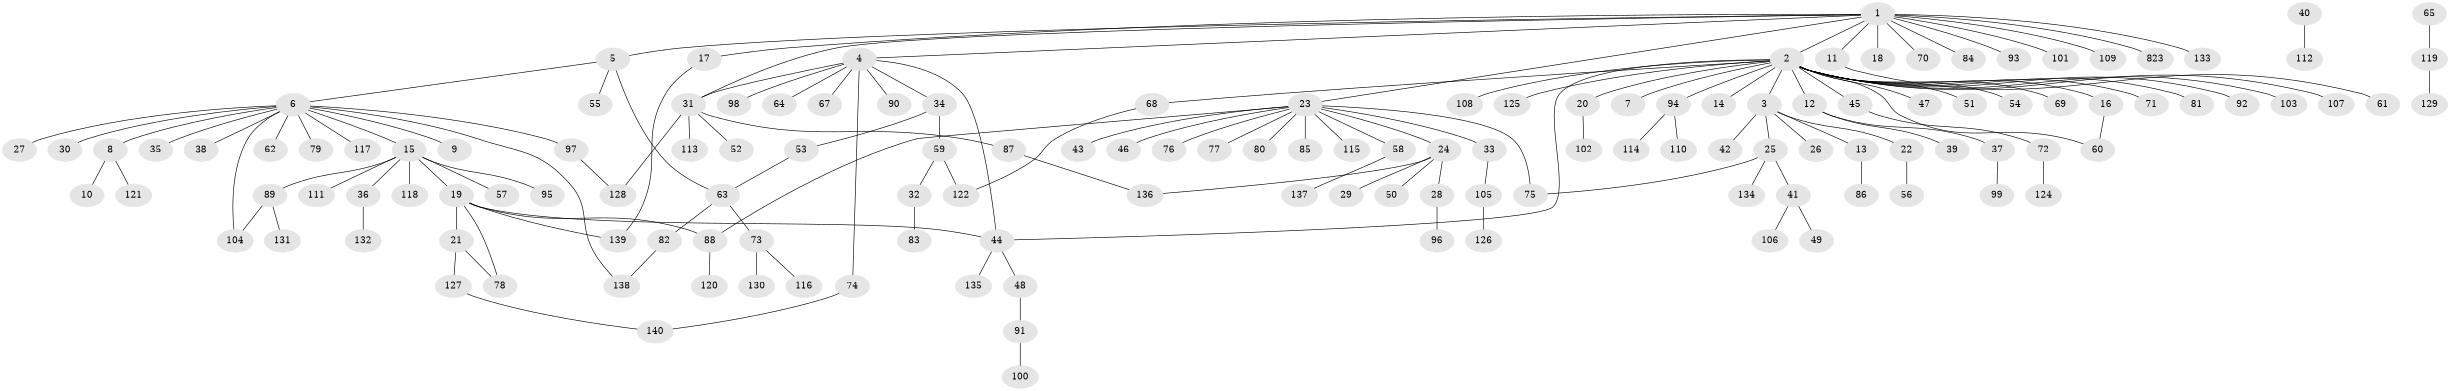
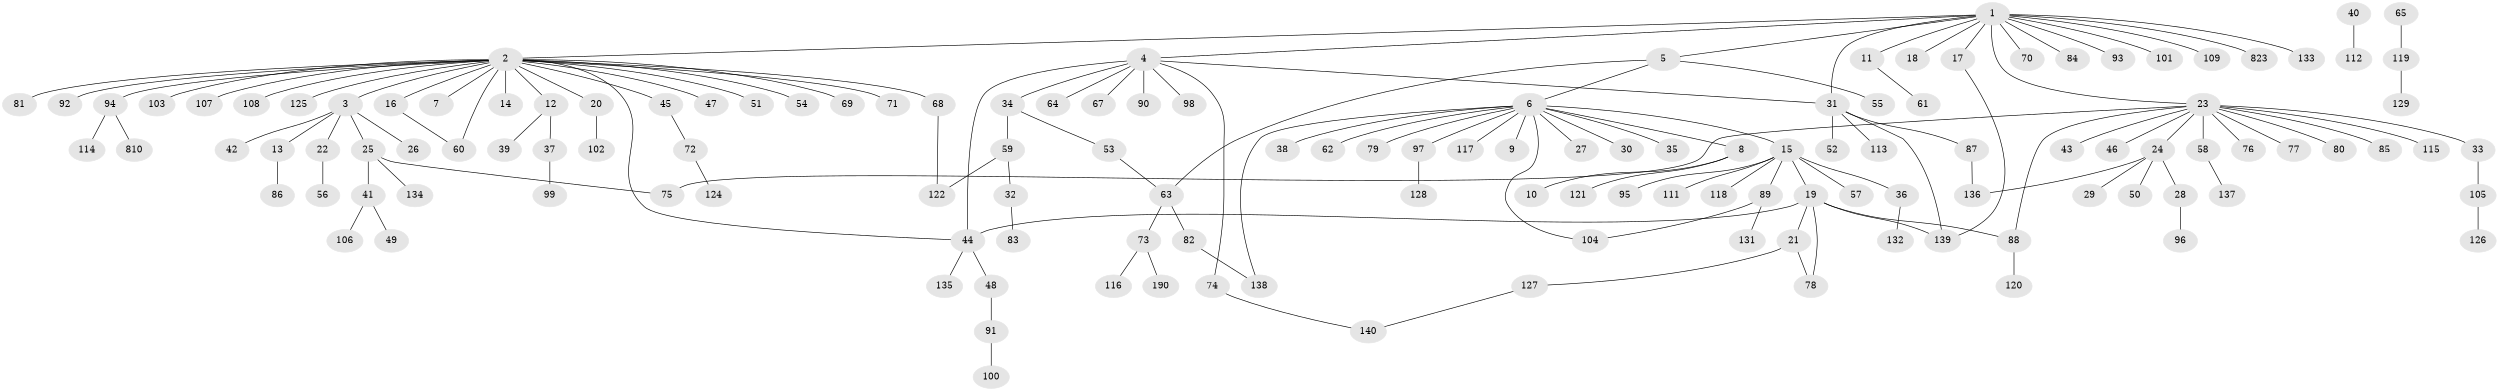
edge "31" -- "128": now "31" -- "139"
node "110": label "110" -> "810"
node "130": label "130" -> "190"
